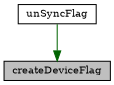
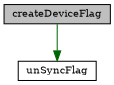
edge "unSyncFlag" -> "createDeviceFlag": reversed
